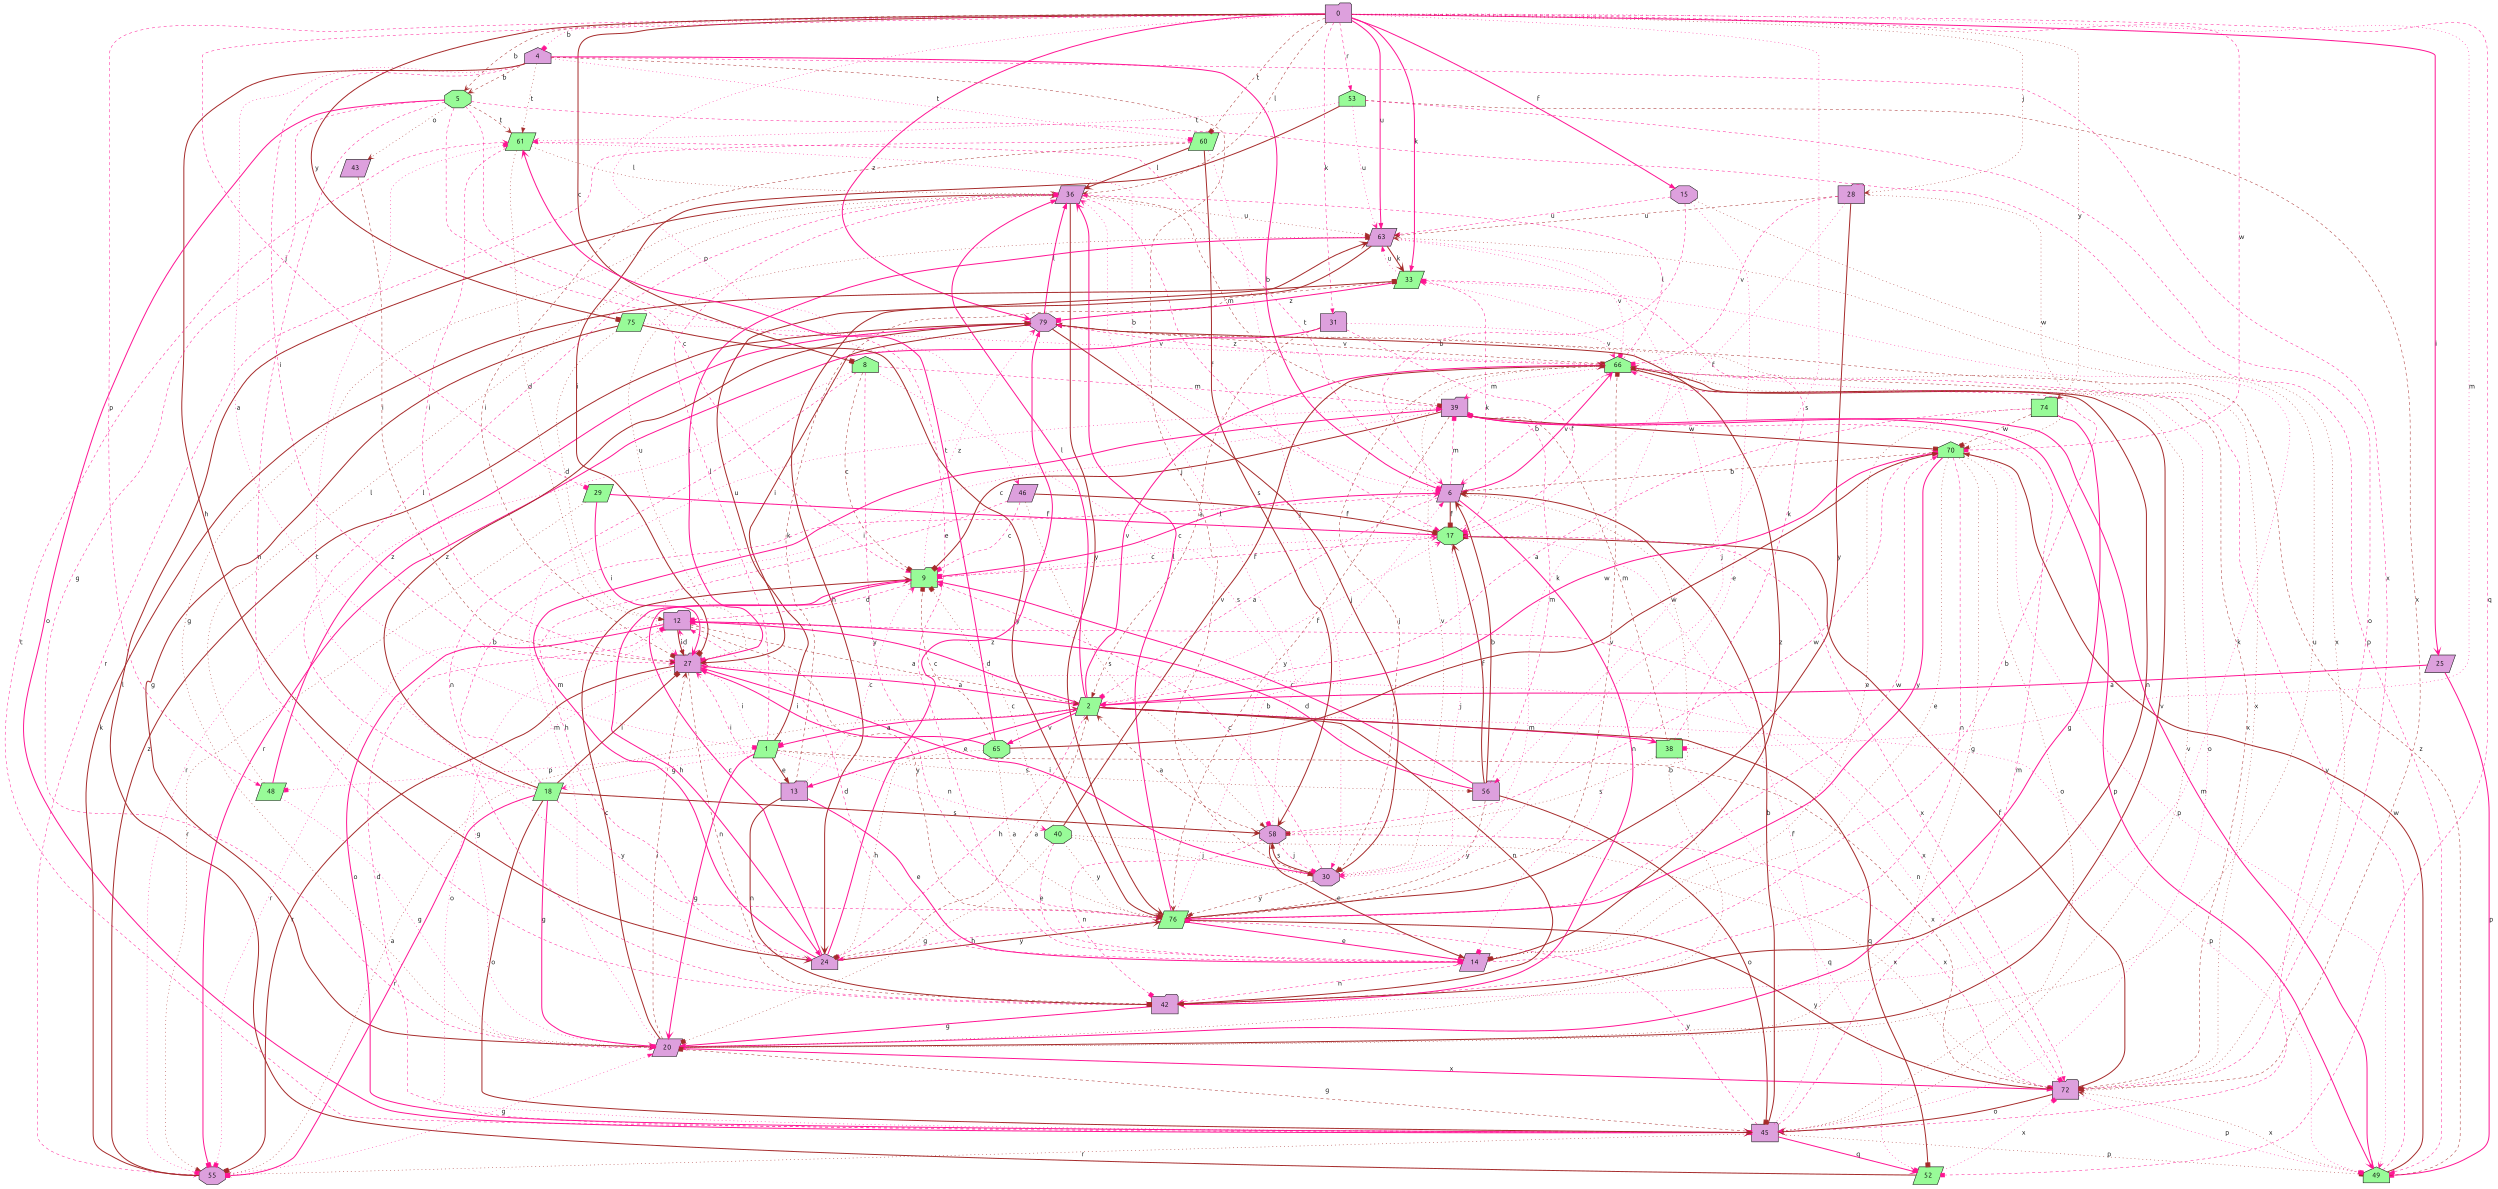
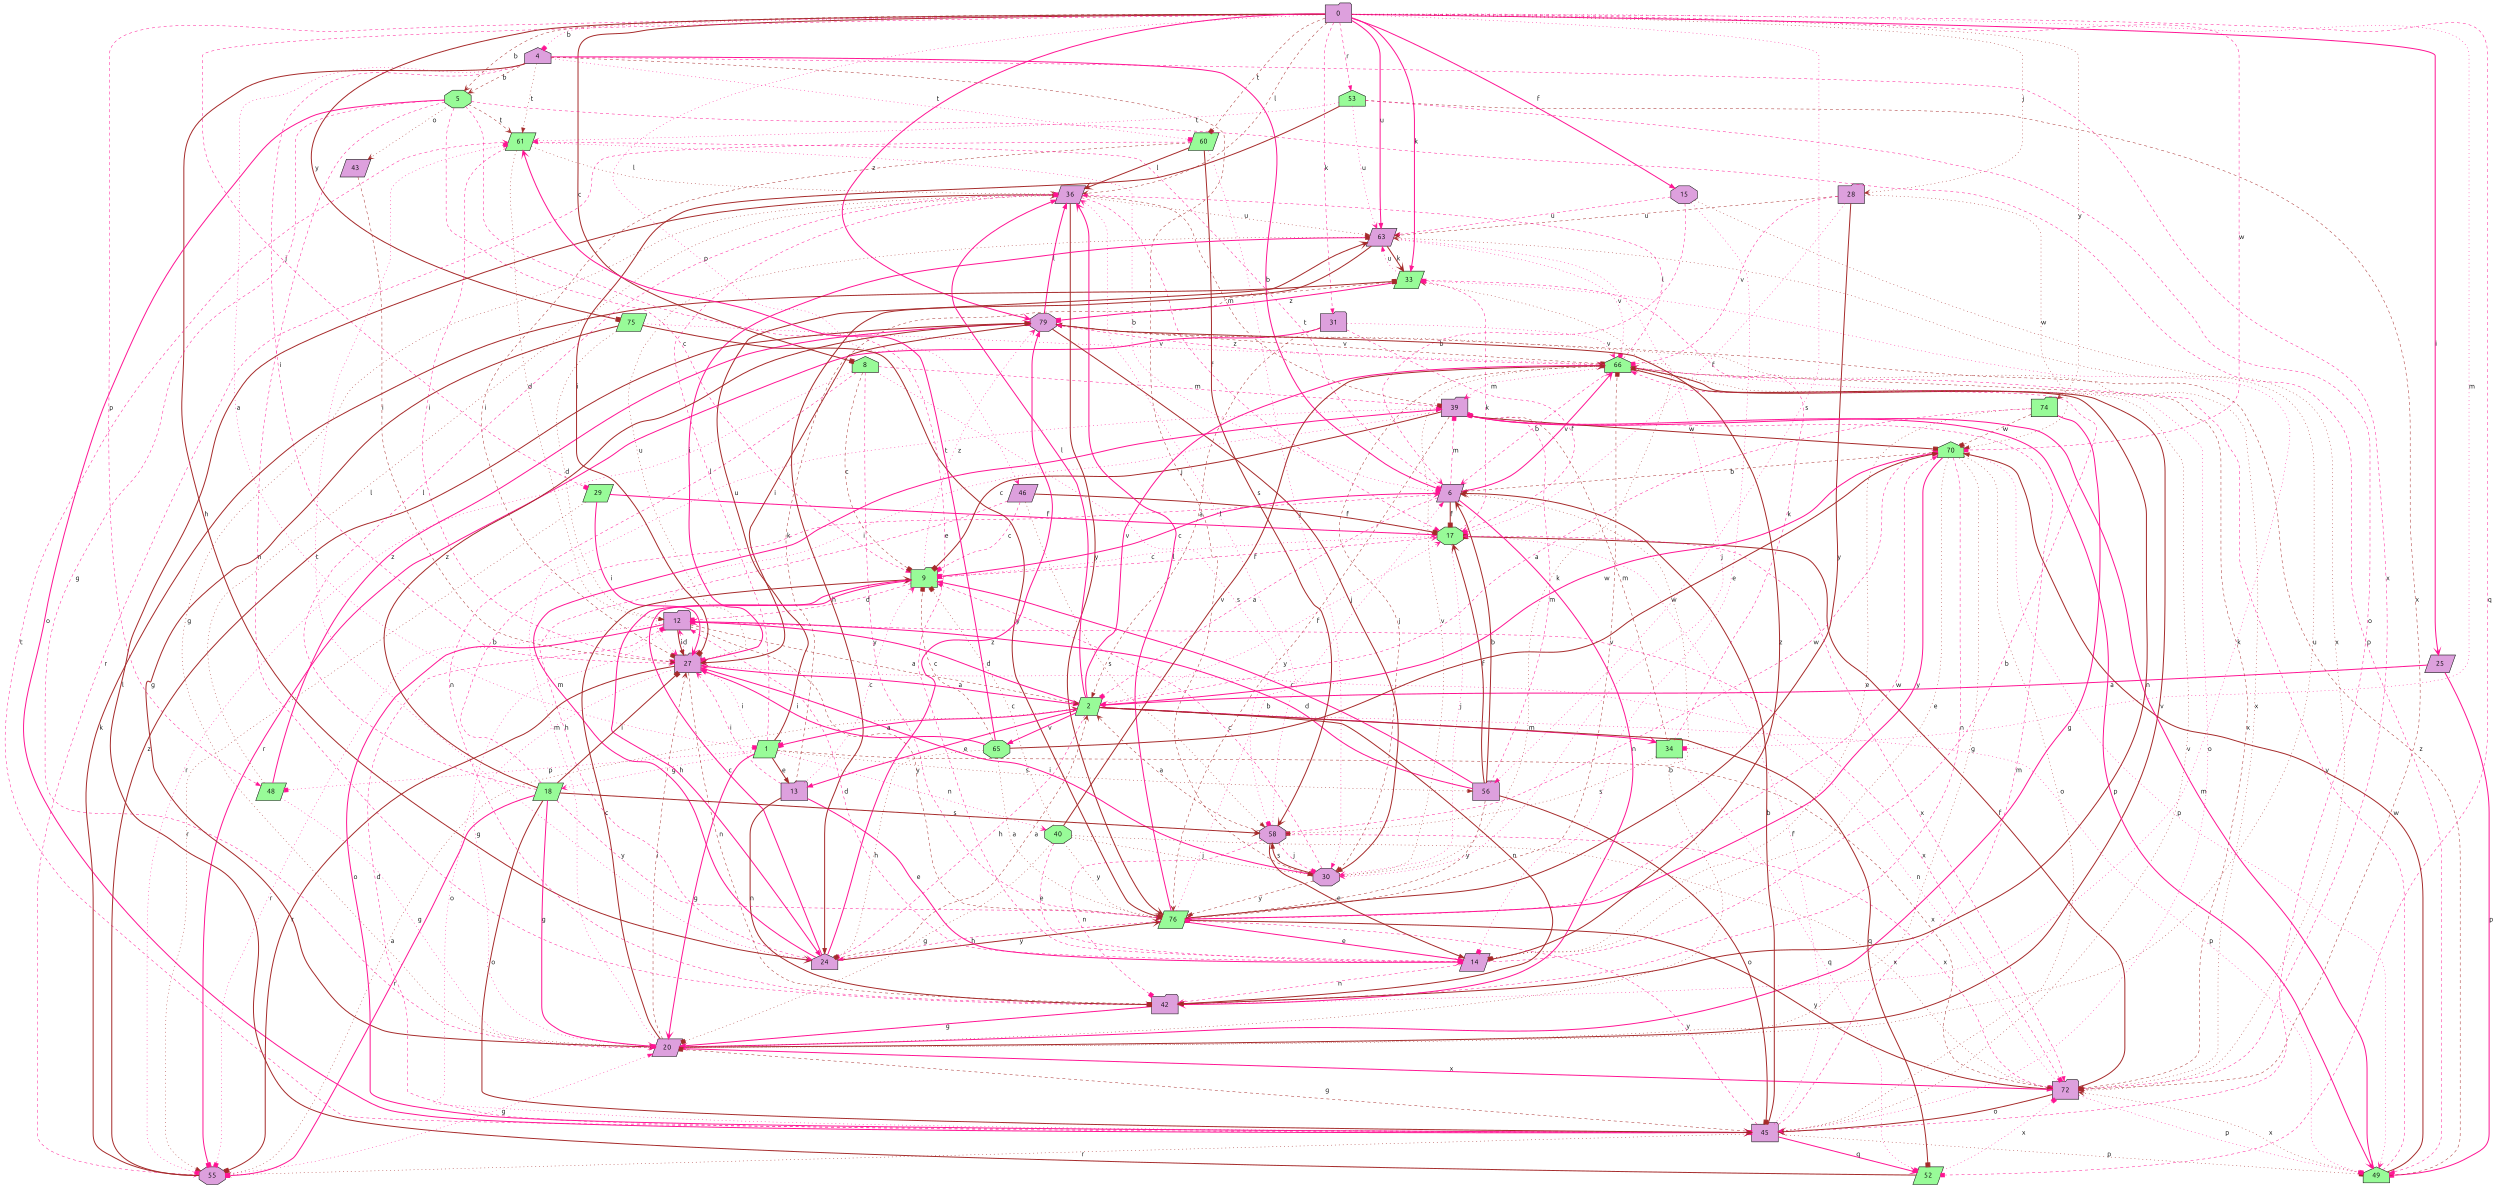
edge "63" -> "24": arrowhead vee -> normal
edge "30" -> "33": color deeppink -> brown
node "38": label "38" -> "34"
